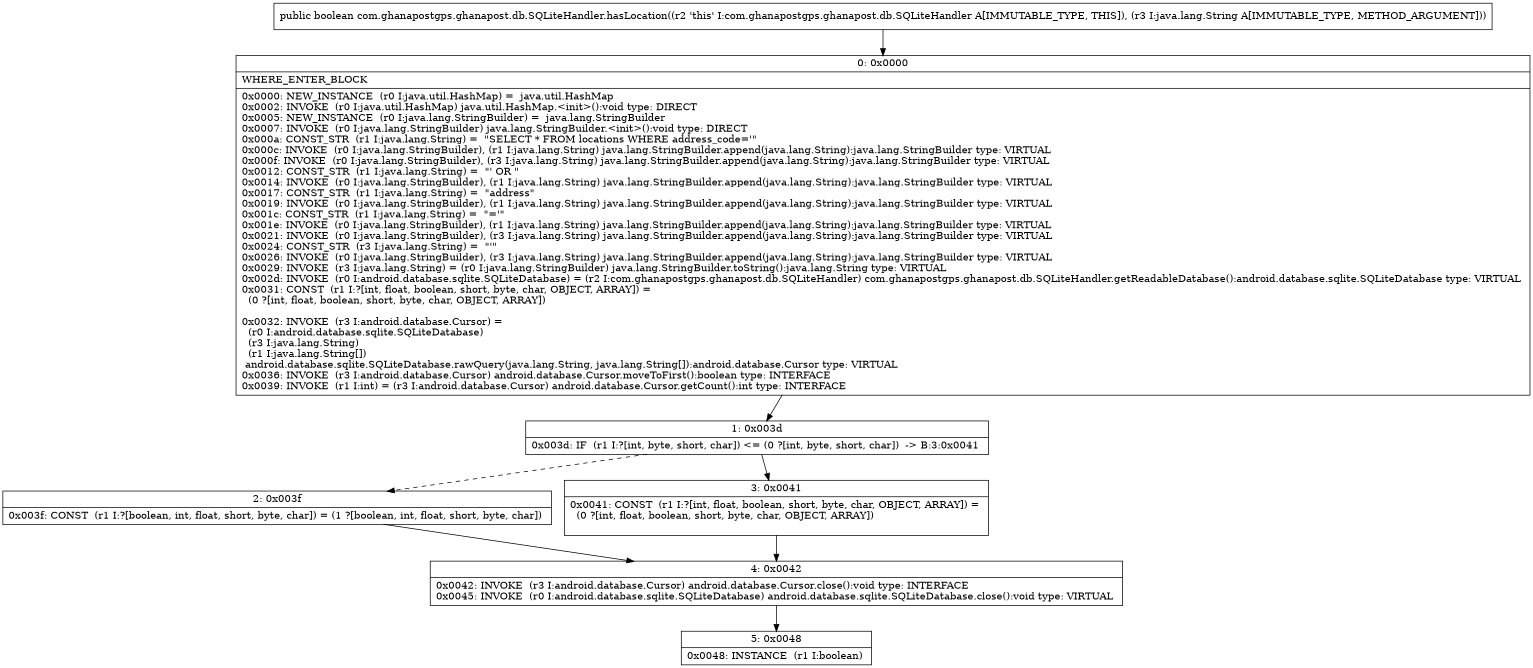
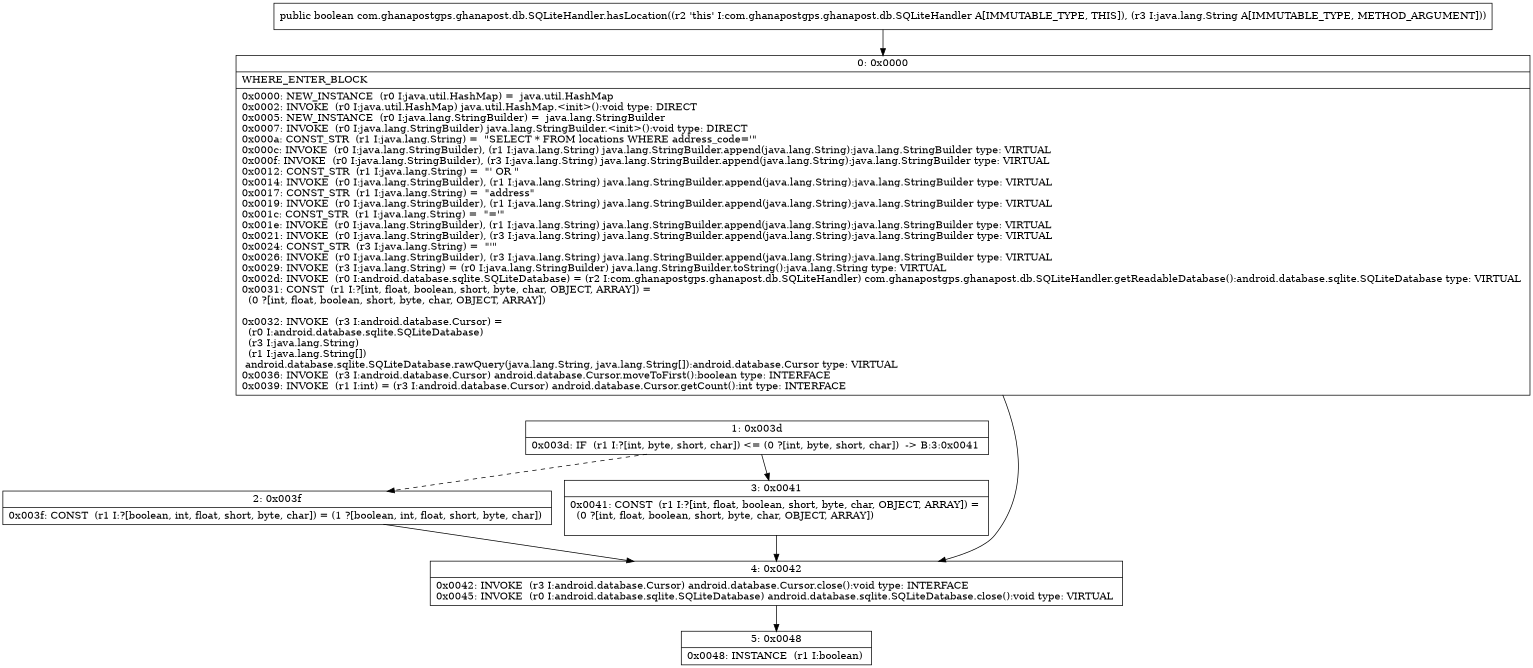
edge "0: 0x0000" -> "1: 0x003d": now "0: 0x0000" -> "4: 0x0042"
